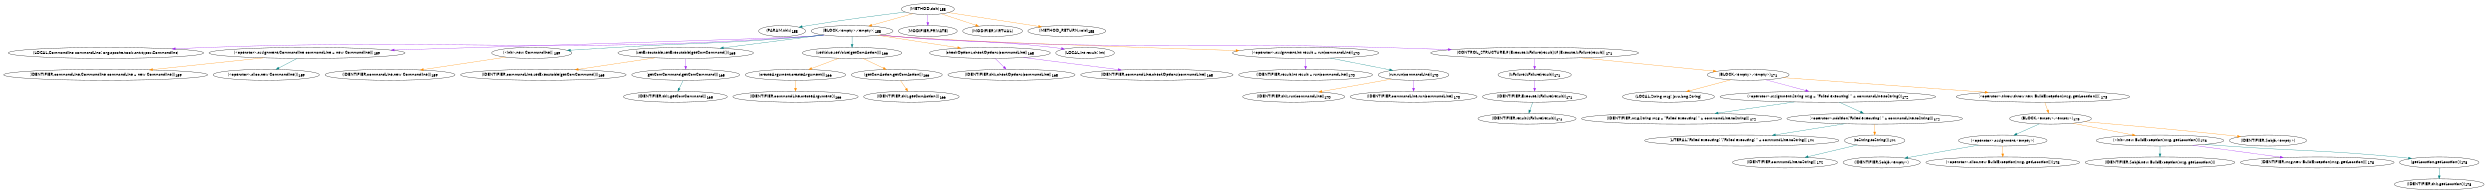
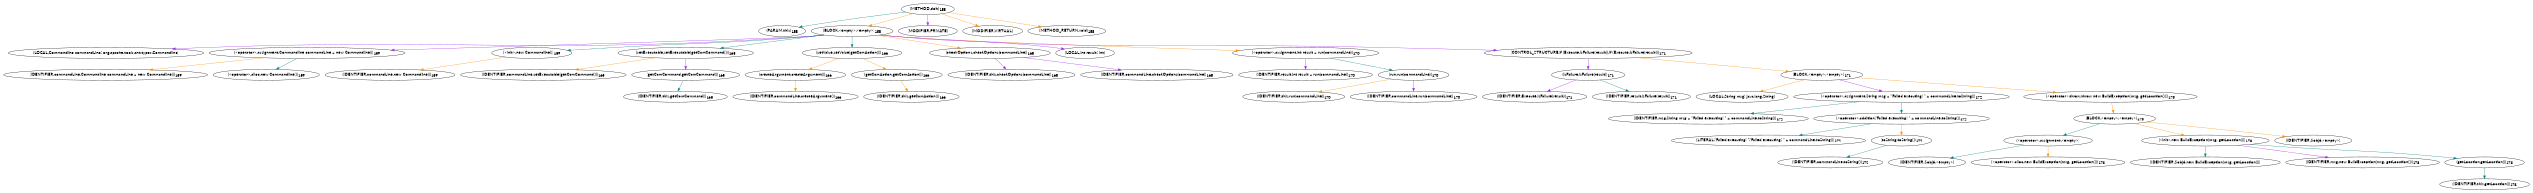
edge "(IDENTIFIER,Execute,isFailure(result))" -> "(IDENTIFIER,result,isFailure(result))": now "(isFailure,isFailure(result))" -> "(IDENTIFIER,result,isFailure(result))"
